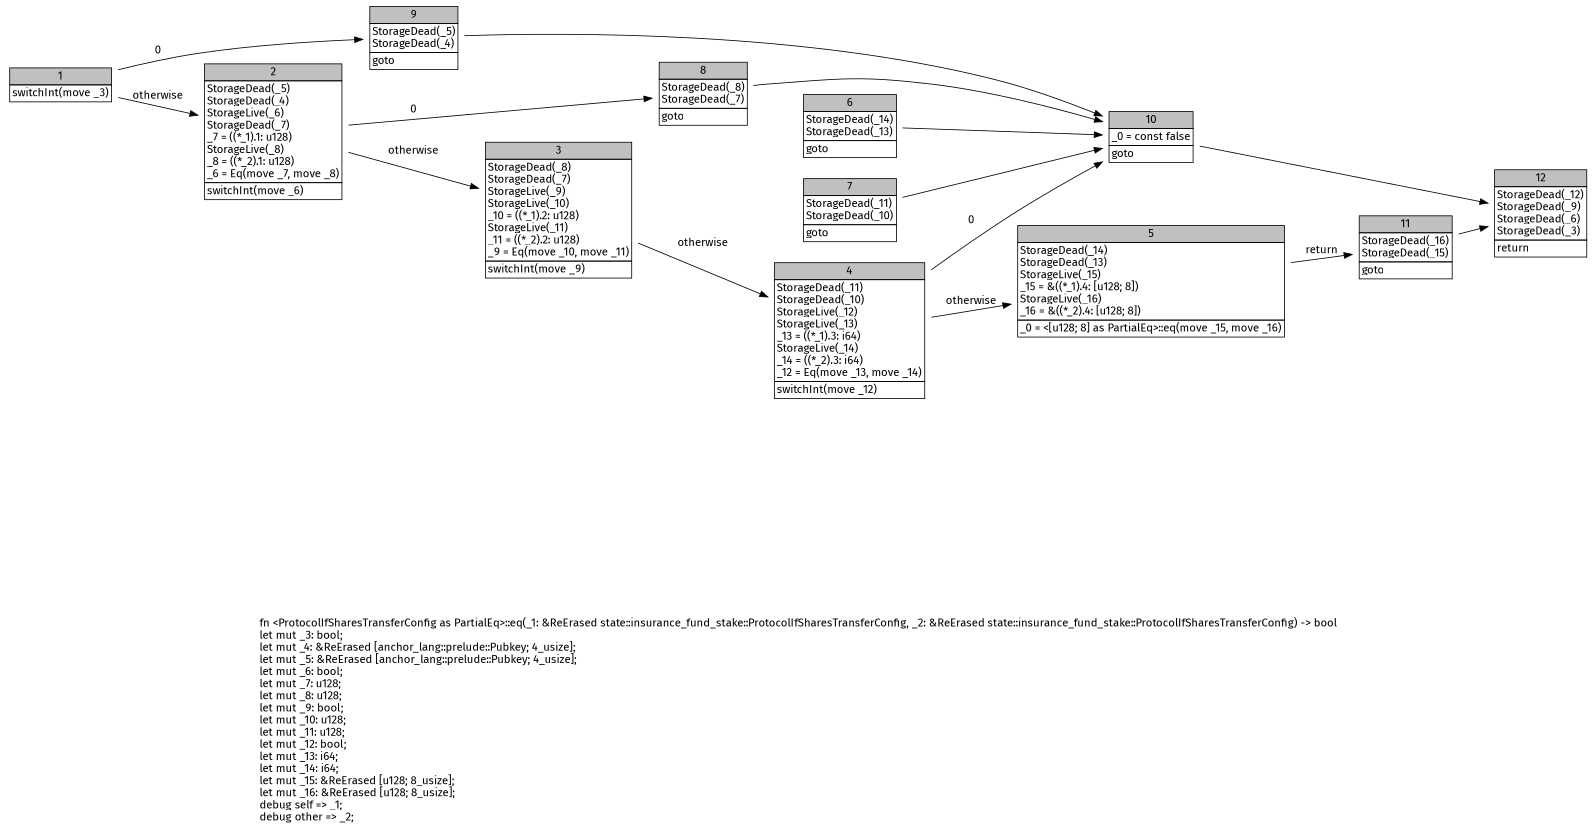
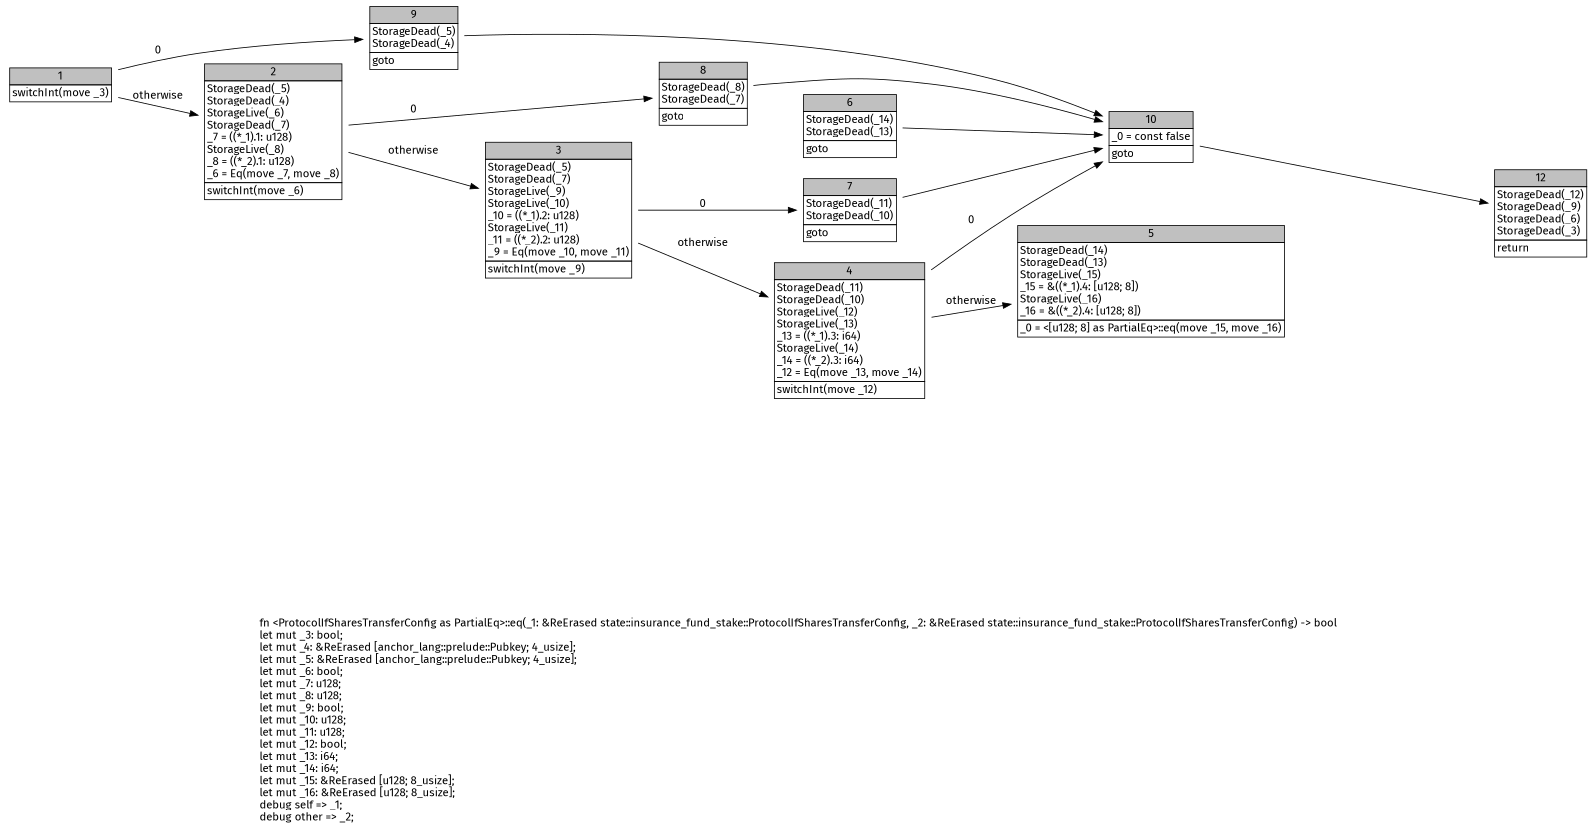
node "3": text "StorageDead(_8)" -> "StorageDead(_5)"
edge "3" -> "7": added, label "0"
node "11": removed
